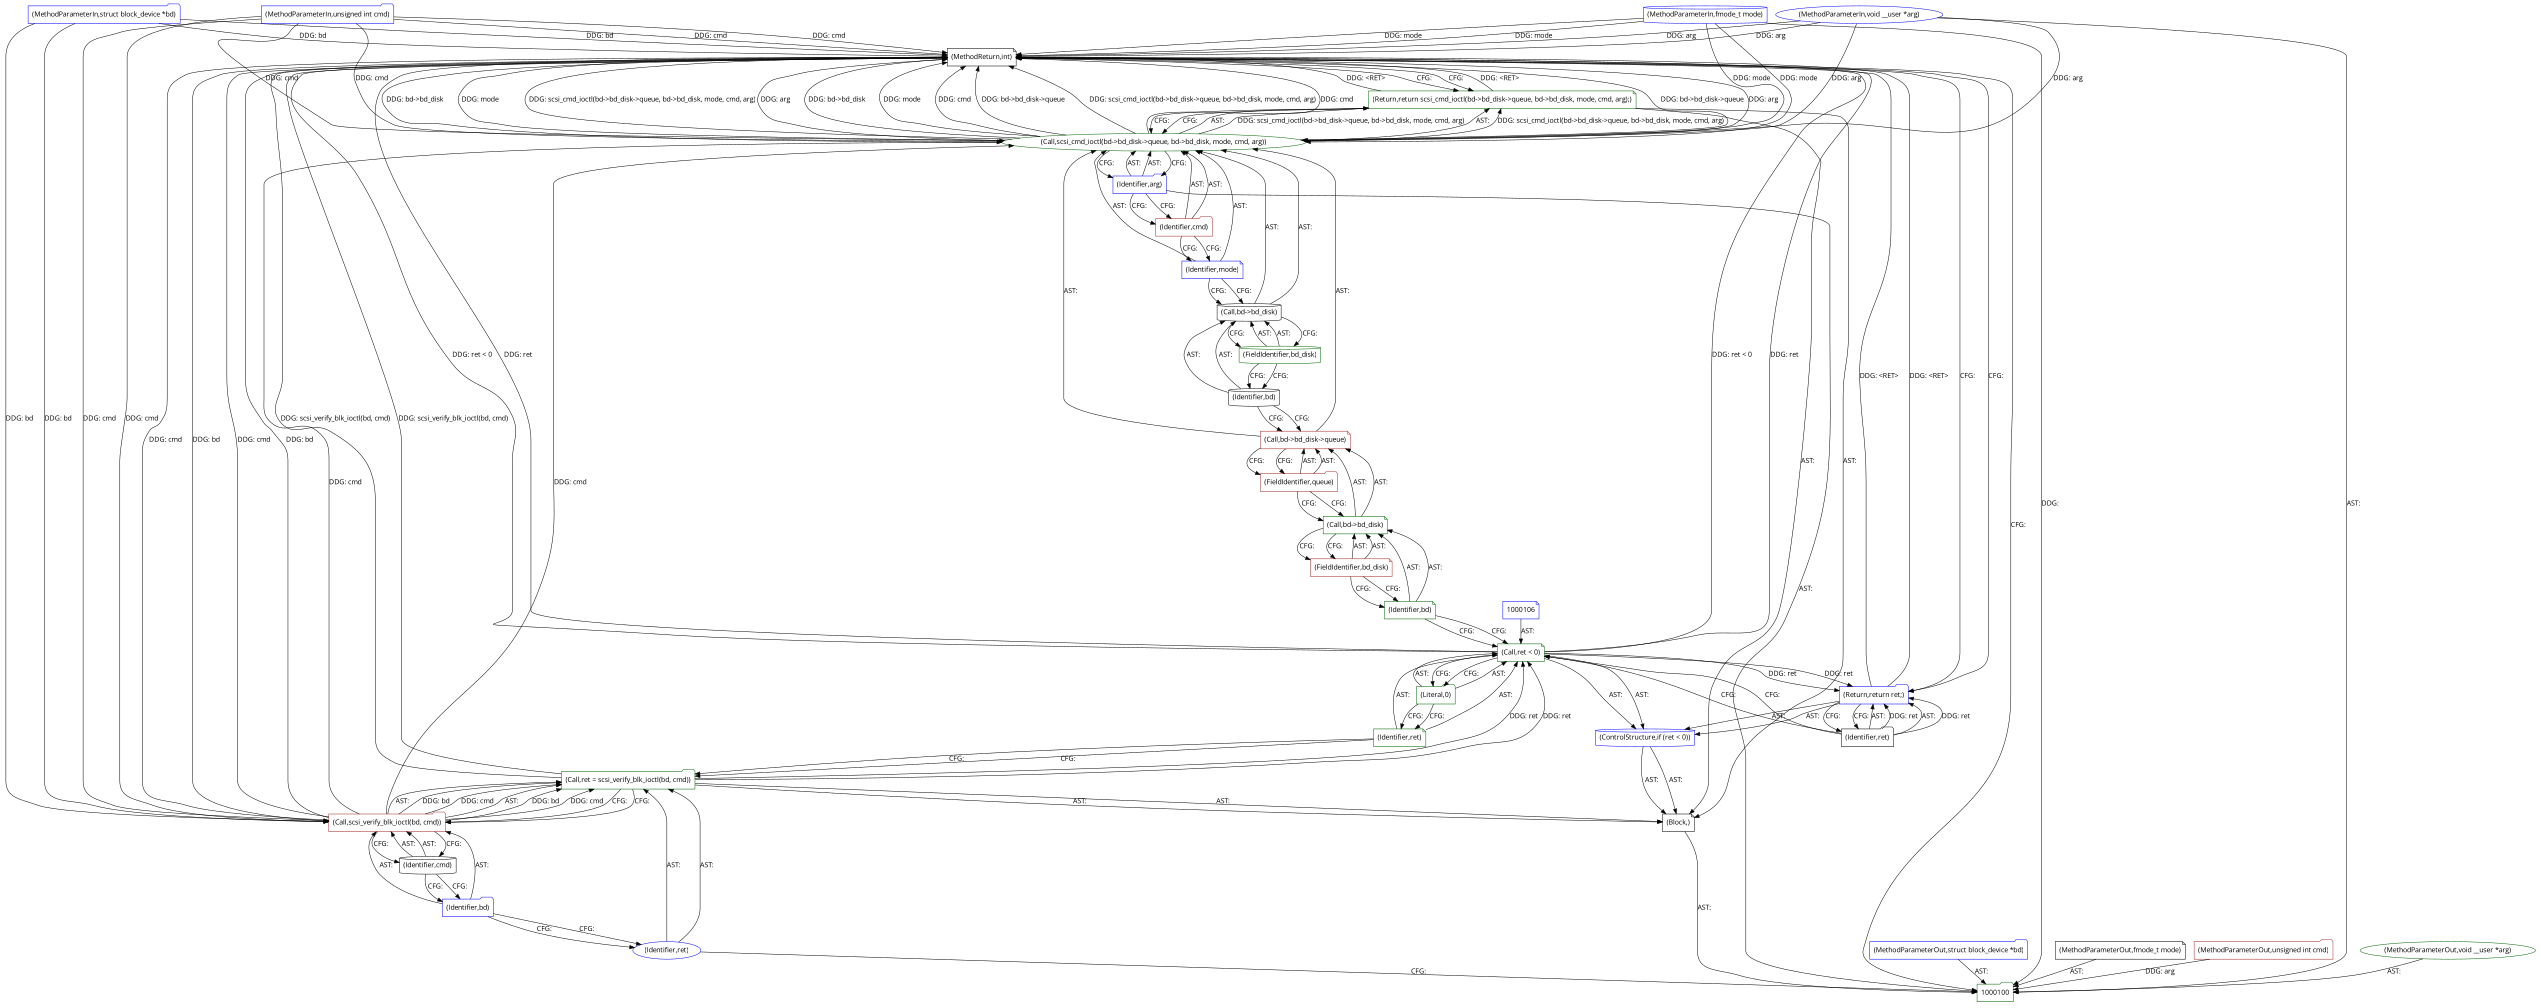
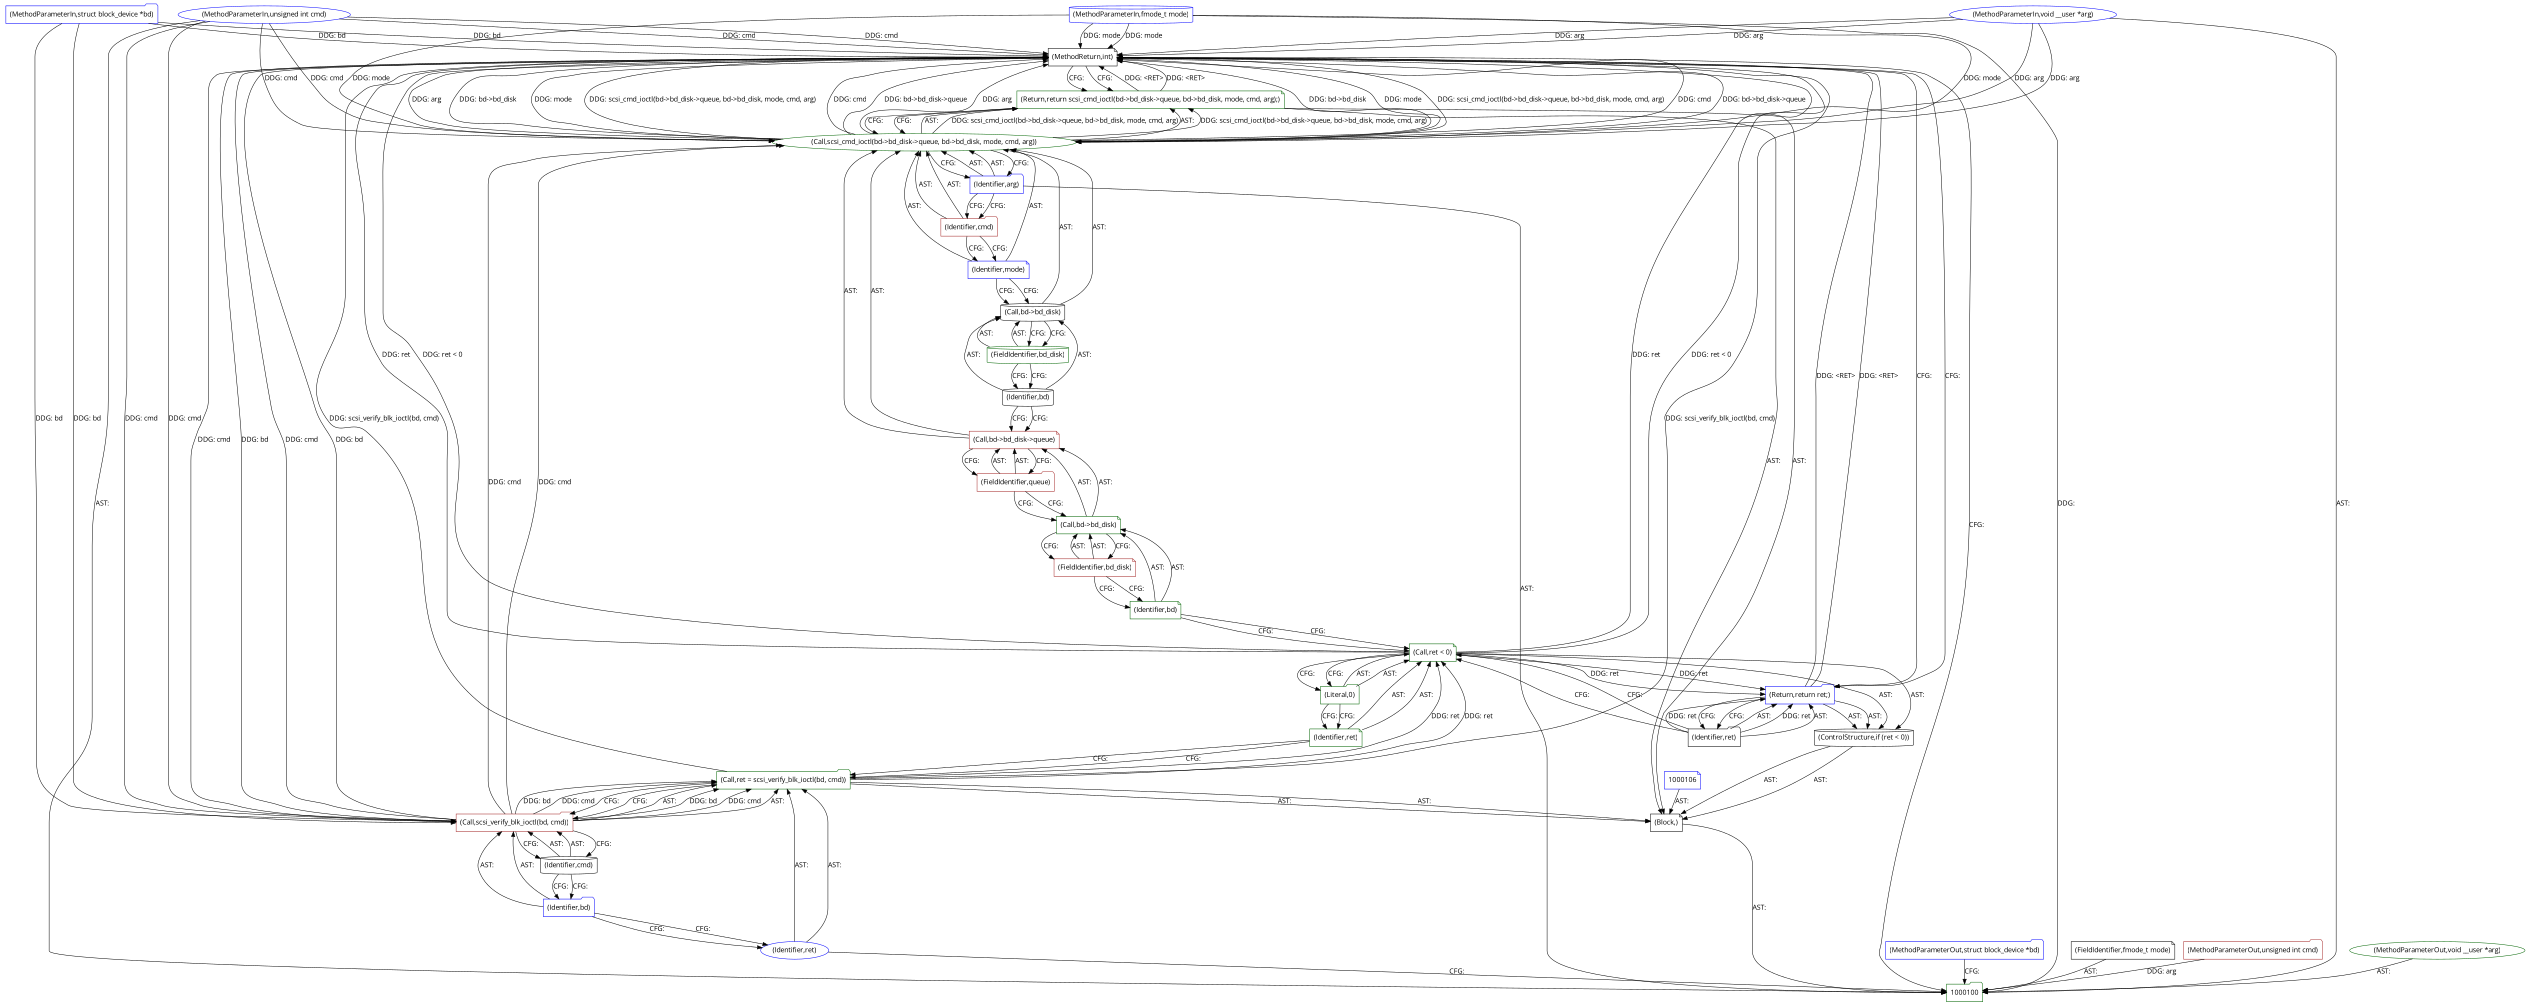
node "(MethodParameterIn,unsigned int cmd)": shape folder -> ellipse
edge "1000106" -> "(Call,ret < 0)": now "1000106" -> "(Block,)"
node "(ControlStructure,if (ret < 0))": color blue -> black
node "(MethodParameterOut,fmode_t mode)": label "(MethodParameterOut,fmode_t mode)" -> "(FieldIdentifier,fmode_t mode)"
edge "(MethodParameterIn,unsigned int cmd)" -> "1000100": added, label "AST:"
edge "(MethodParameterOut,struct block_device *bd)" -> "1000100": label "AST: " -> "CFG: "
